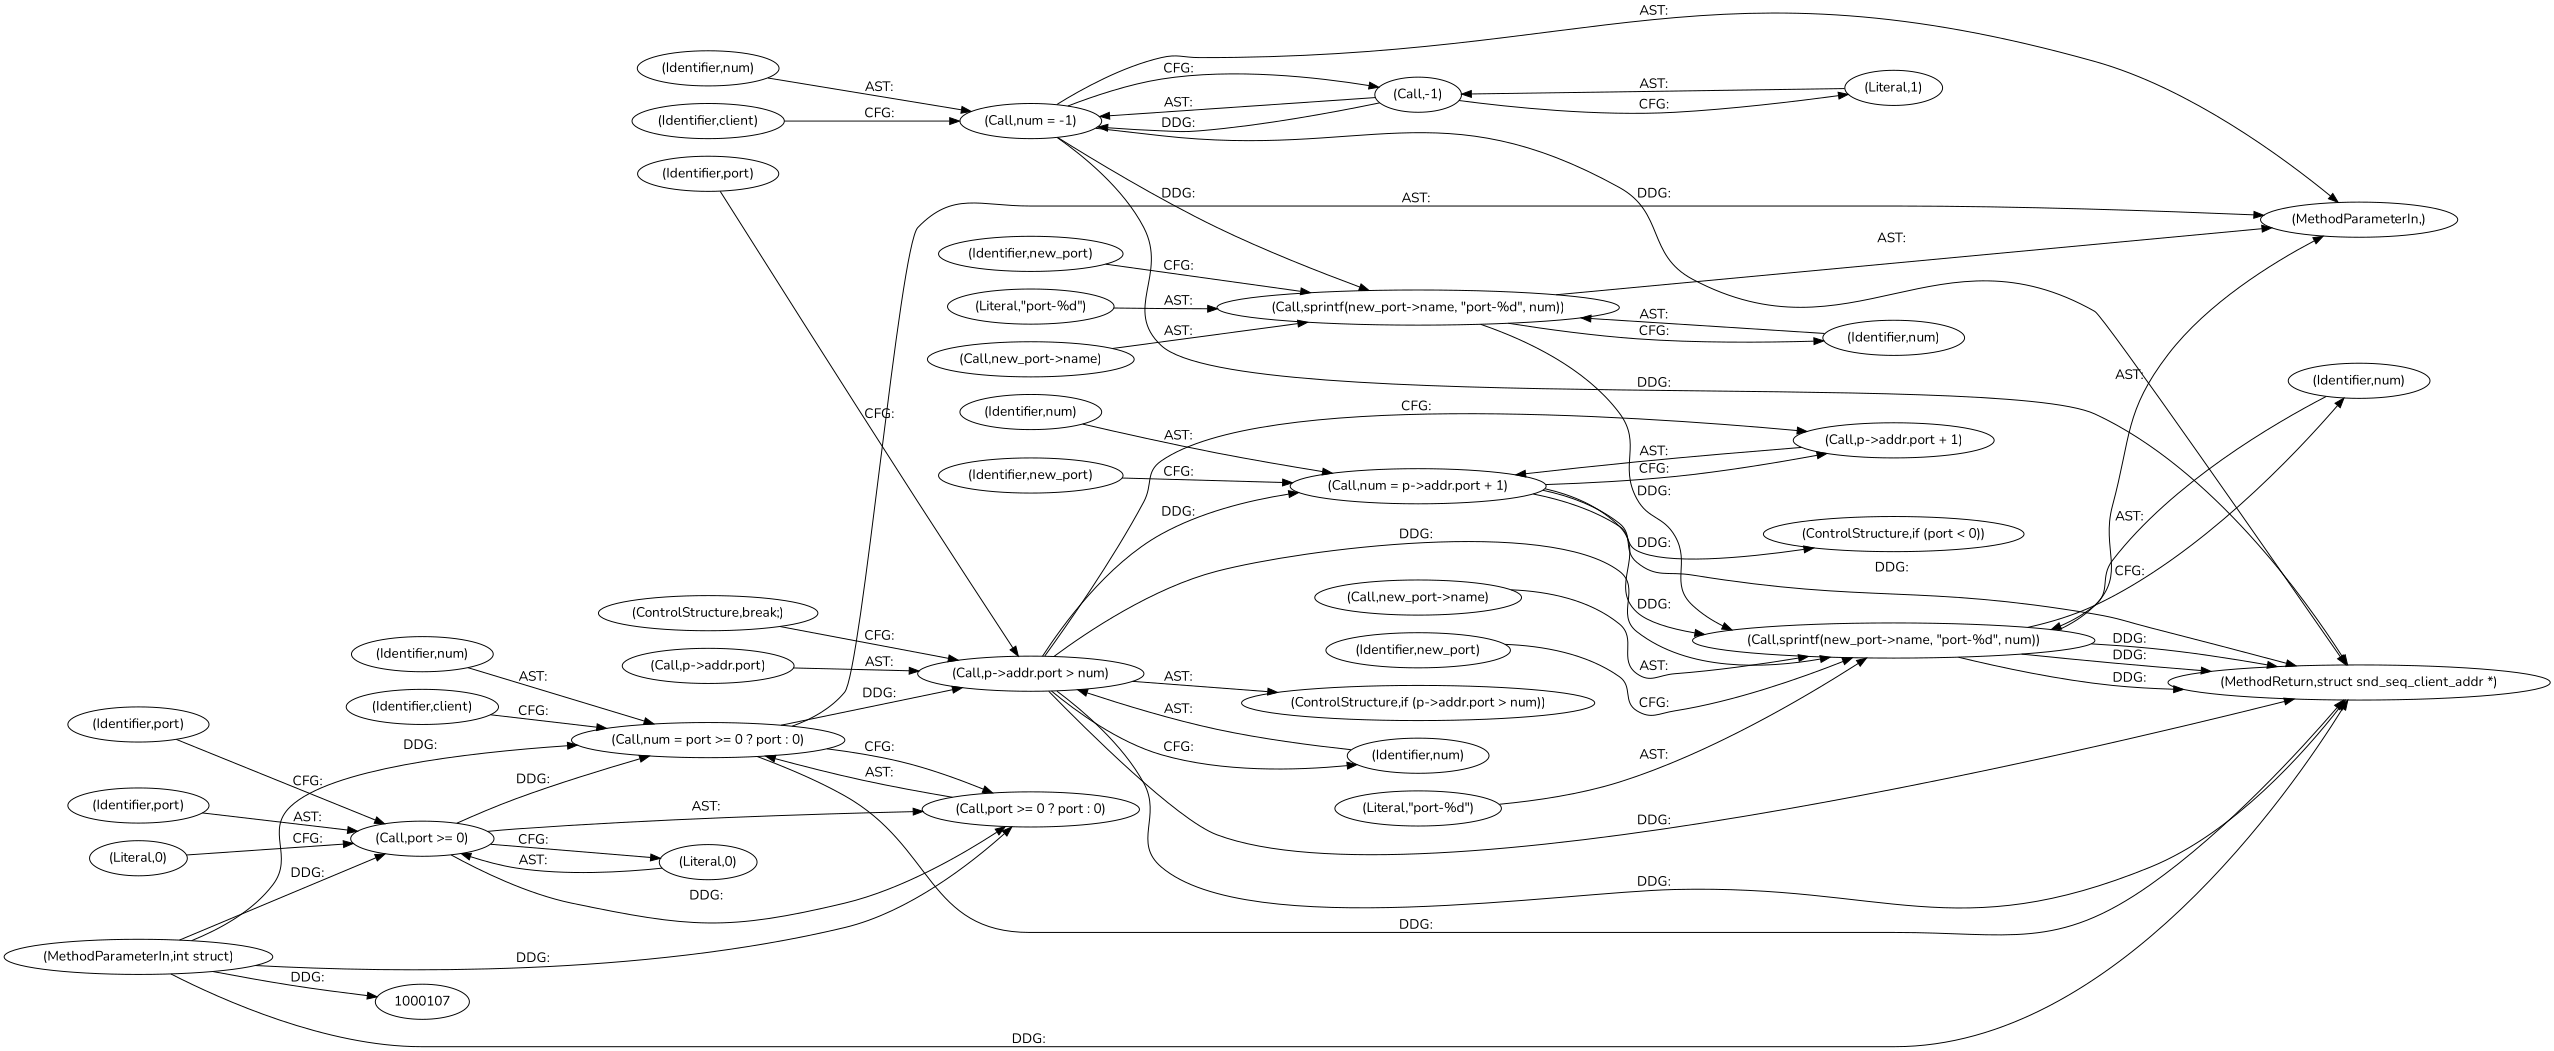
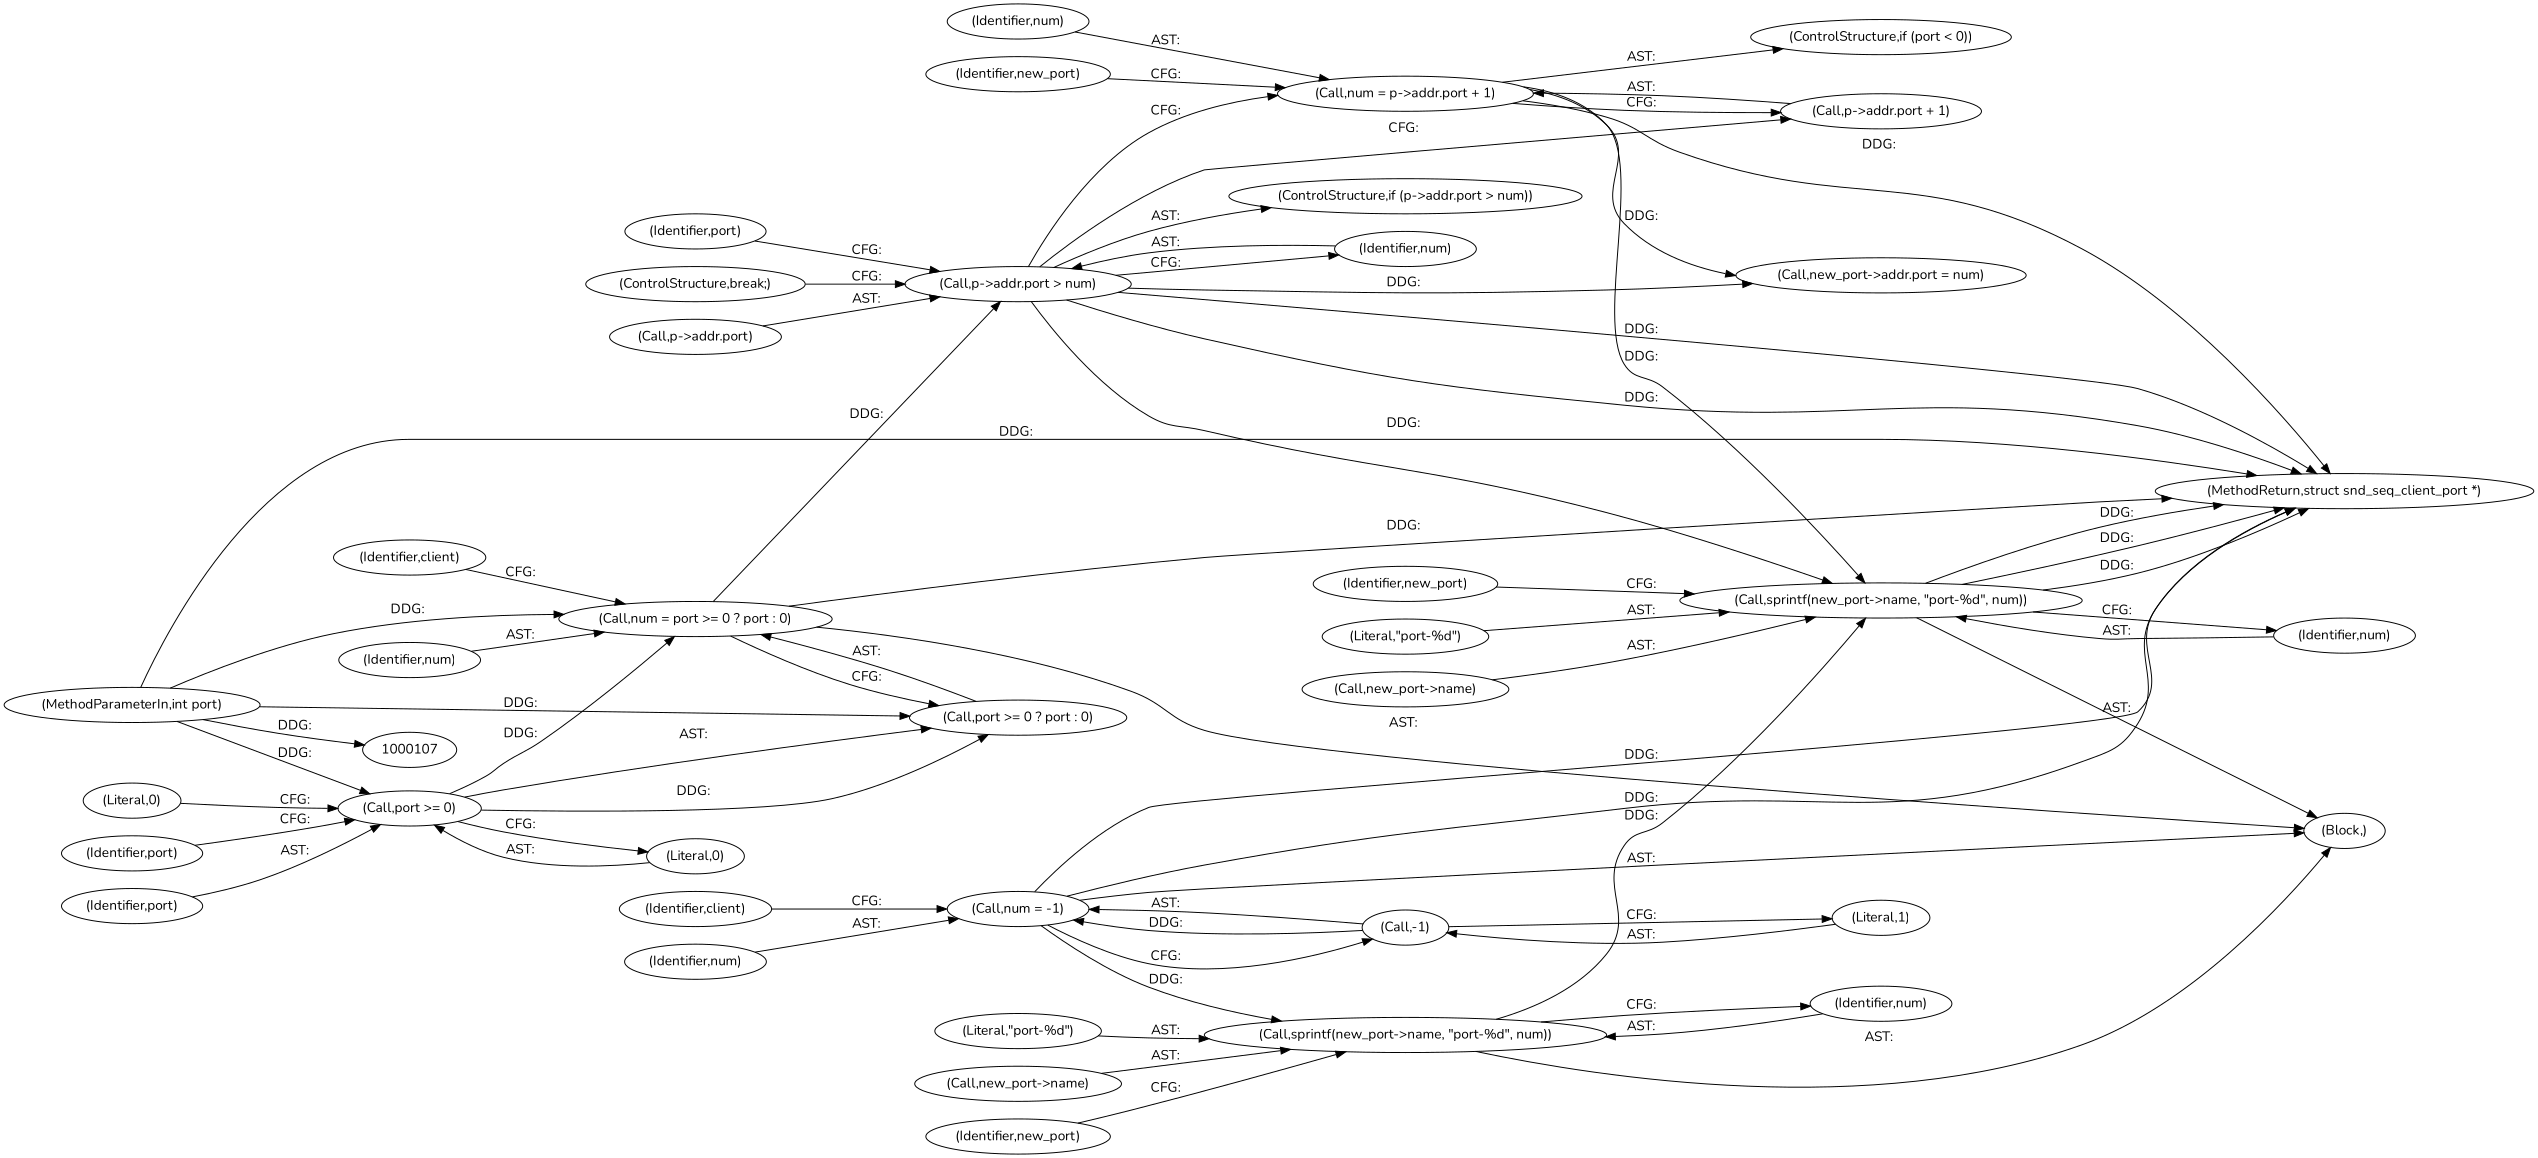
node "(MethodParameterIn,)": label "(MethodParameterIn,)" -> "(Block,)"
node "(Call,new_port->addr.port = num)": added
edge "(Call,p->addr.port > num)" -> "(Call,num = p->addr.port + 1)": label "DDG: " -> "CFG: "
edge "(Call,num = p->addr.port + 1)" -> "(ControlStructure,if (port < 0))": label "DDG: " -> "AST: "
node "(MethodReturn,struct snd_seq_client_addr *)": label "(MethodReturn,struct snd_seq_client_addr *)" -> "(MethodReturn,struct snd_seq_client_port *)"
node "(MethodParameterIn,int struct)": label "(MethodParameterIn,int struct)" -> "(MethodParameterIn,int port)"
